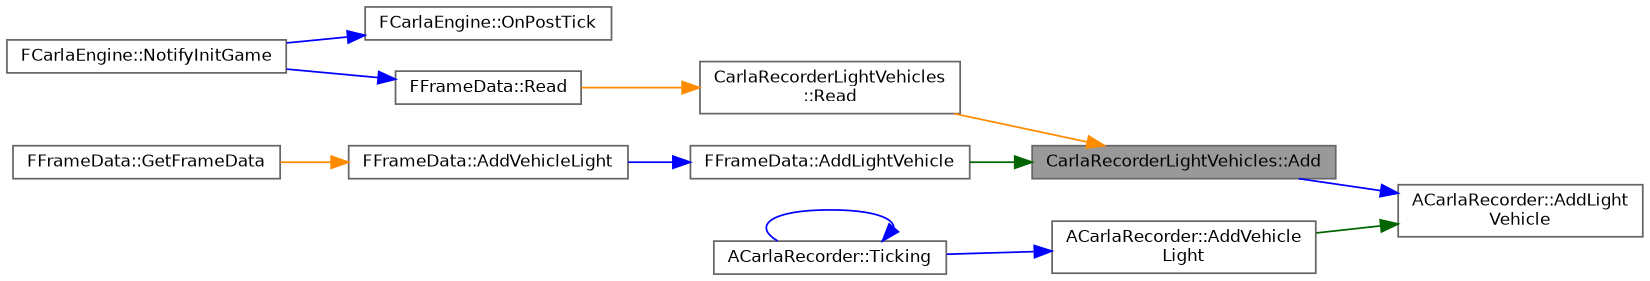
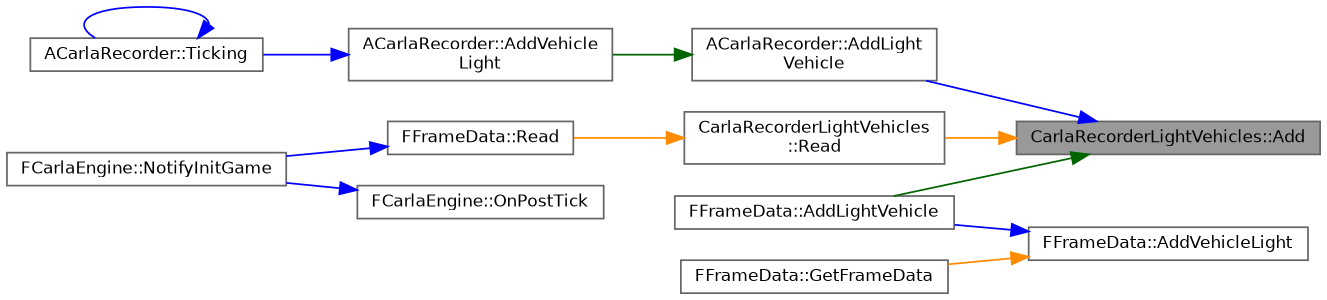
edge "FFrameData::AddVehicleLight" -> "FFrameData::AddLightVehicle": reversed
edge "CarlaRecorderLightVehicles::Add" -> "ACarlaRecorder::AddLight Vehicle": reversed
